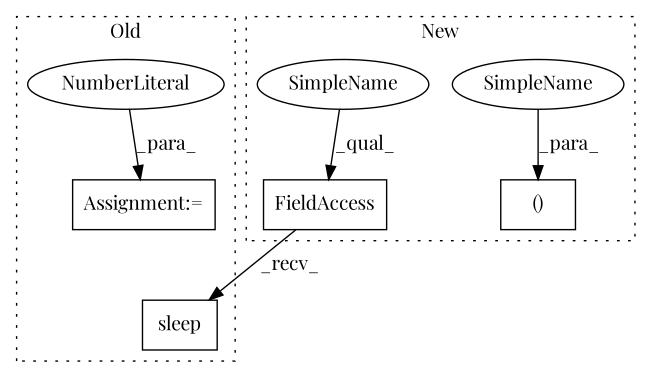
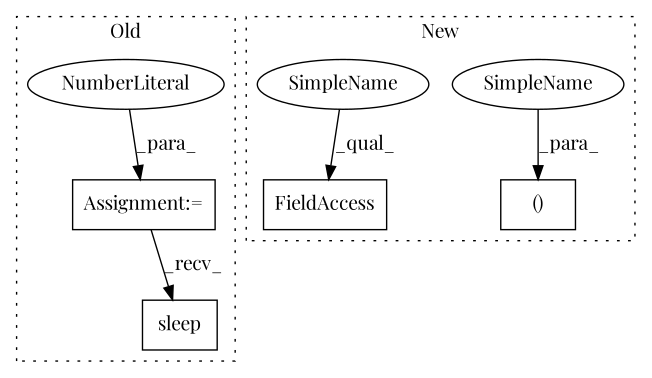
edge "FieldAccess" -> "sleep": now "Assignment:=" -> "sleep"
